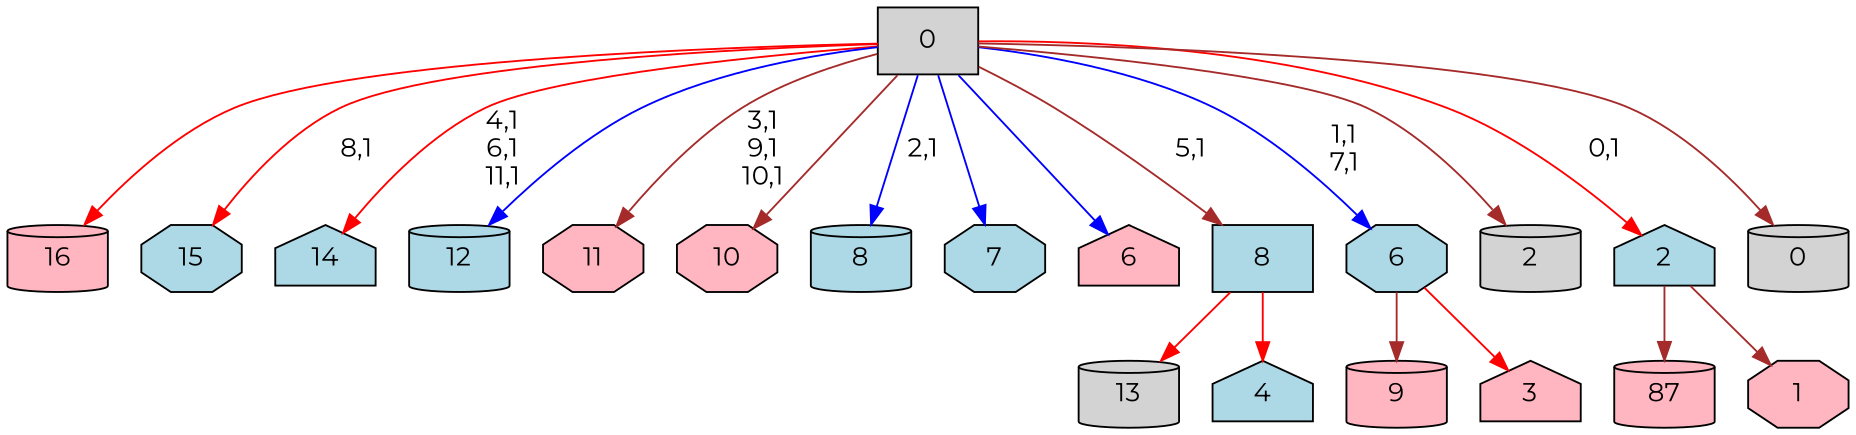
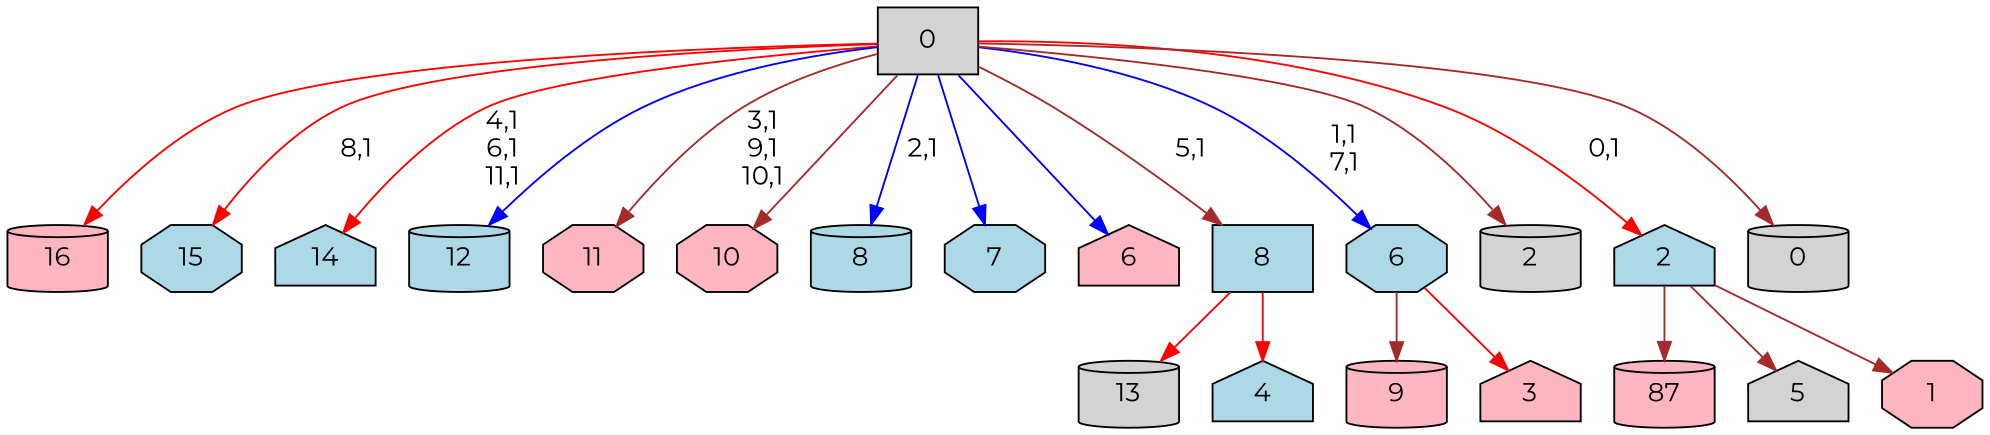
node "5": added
